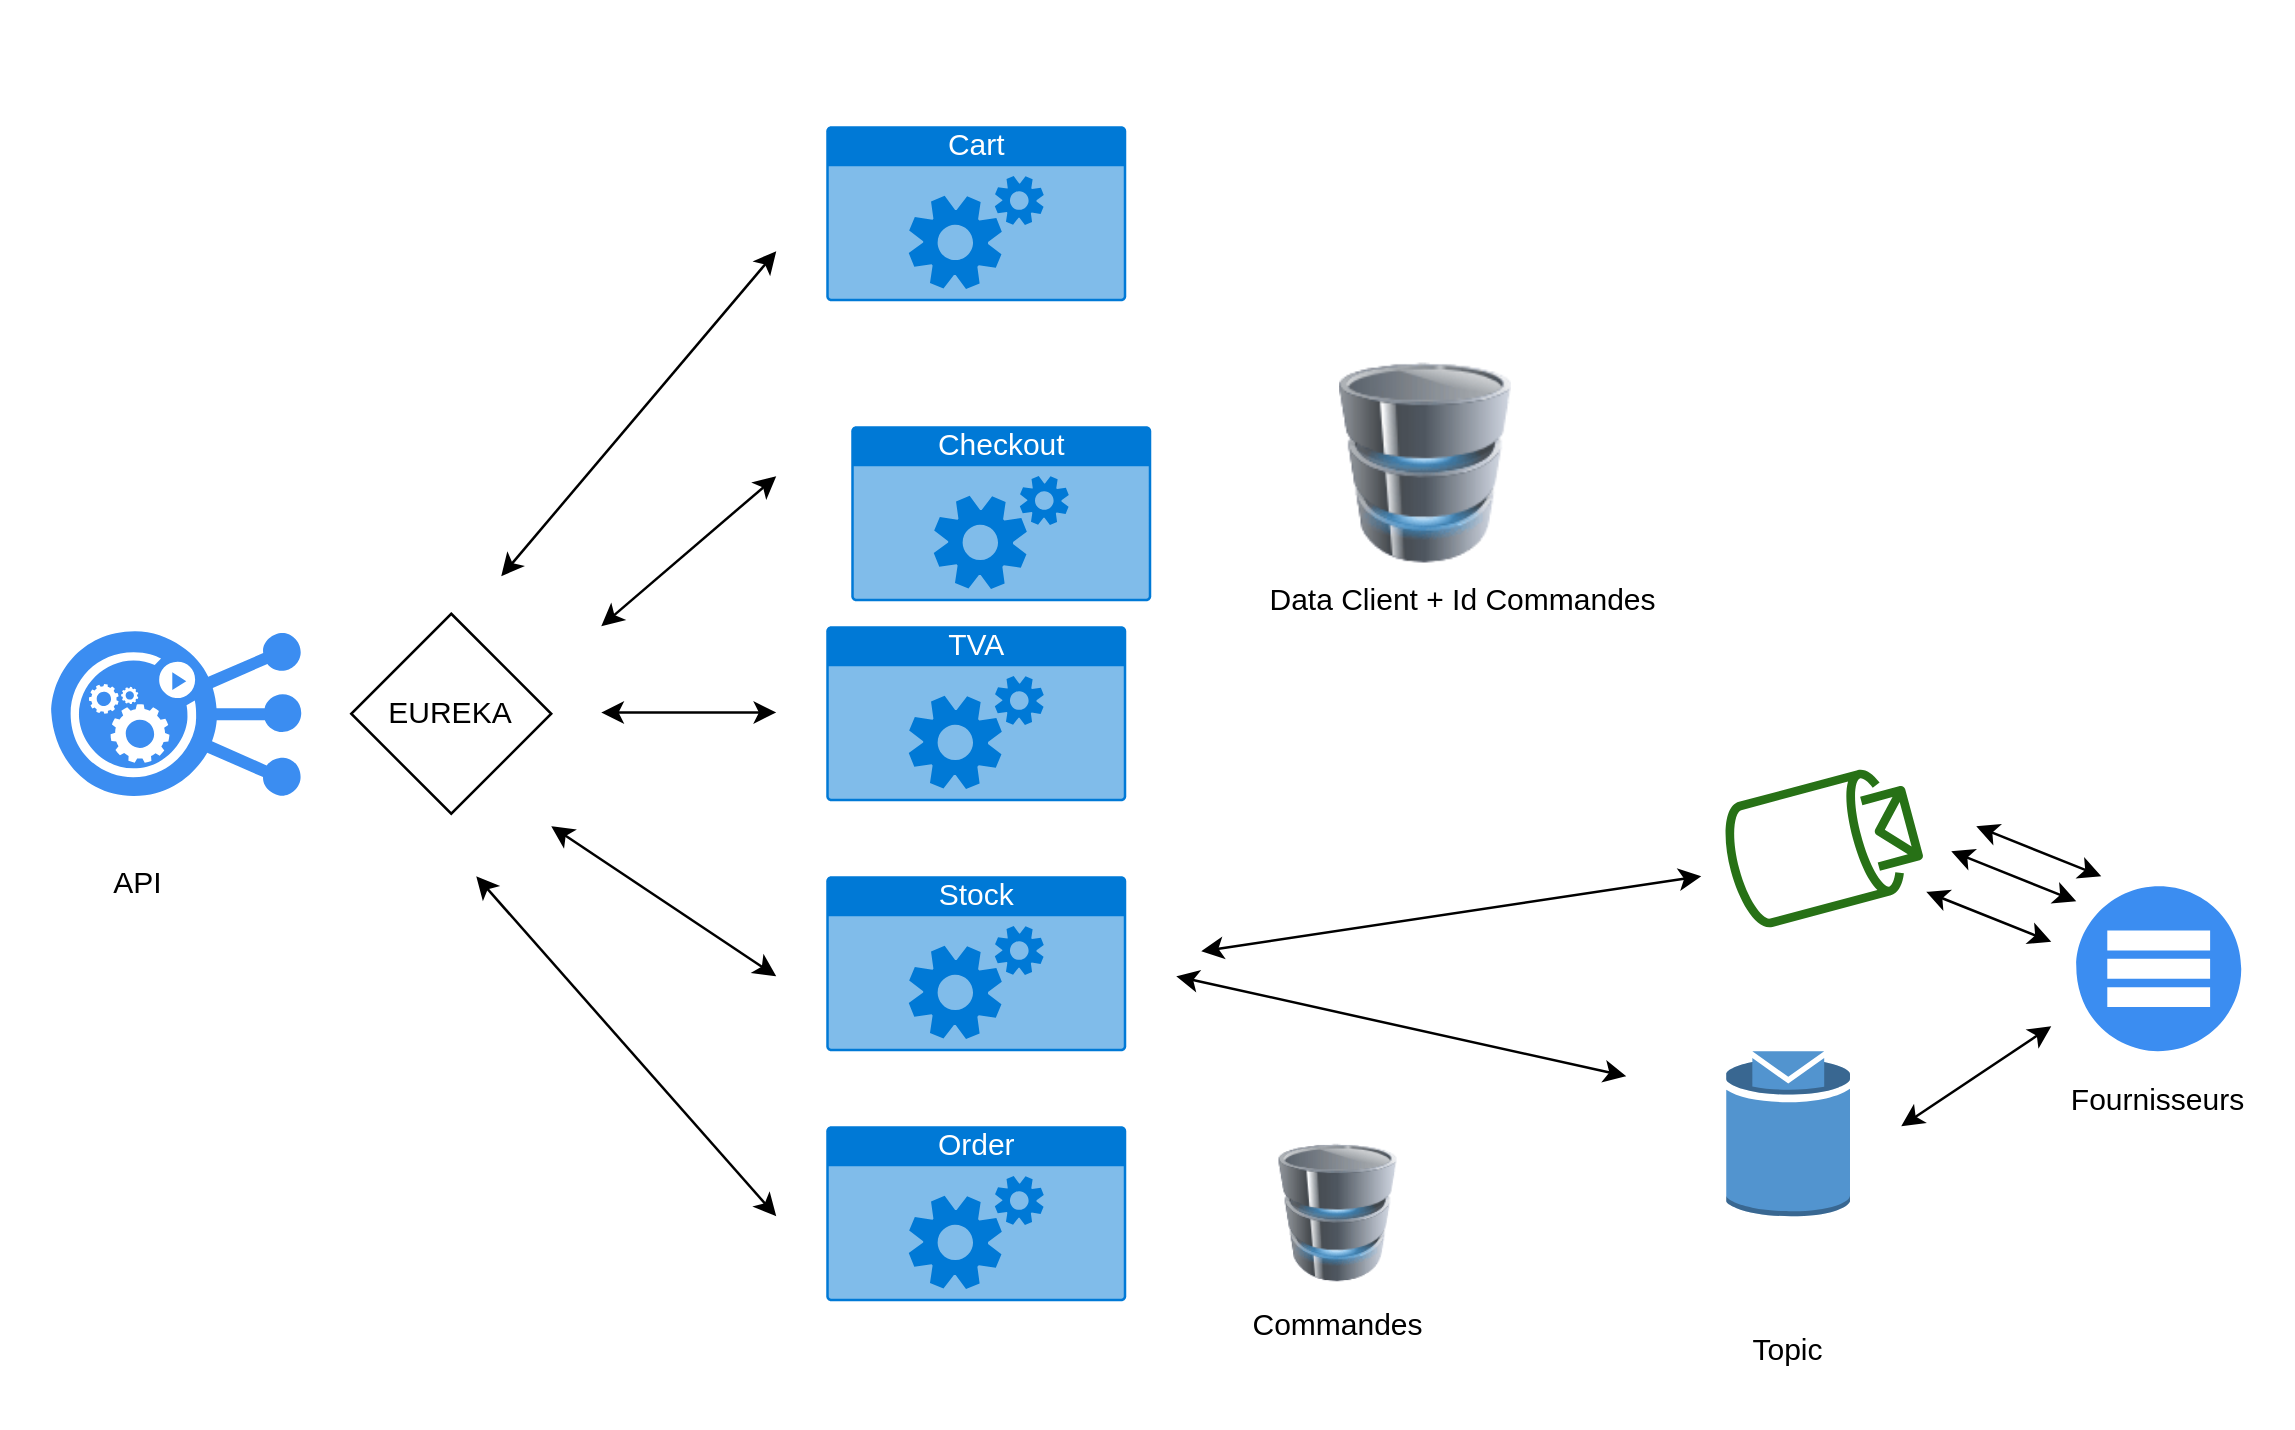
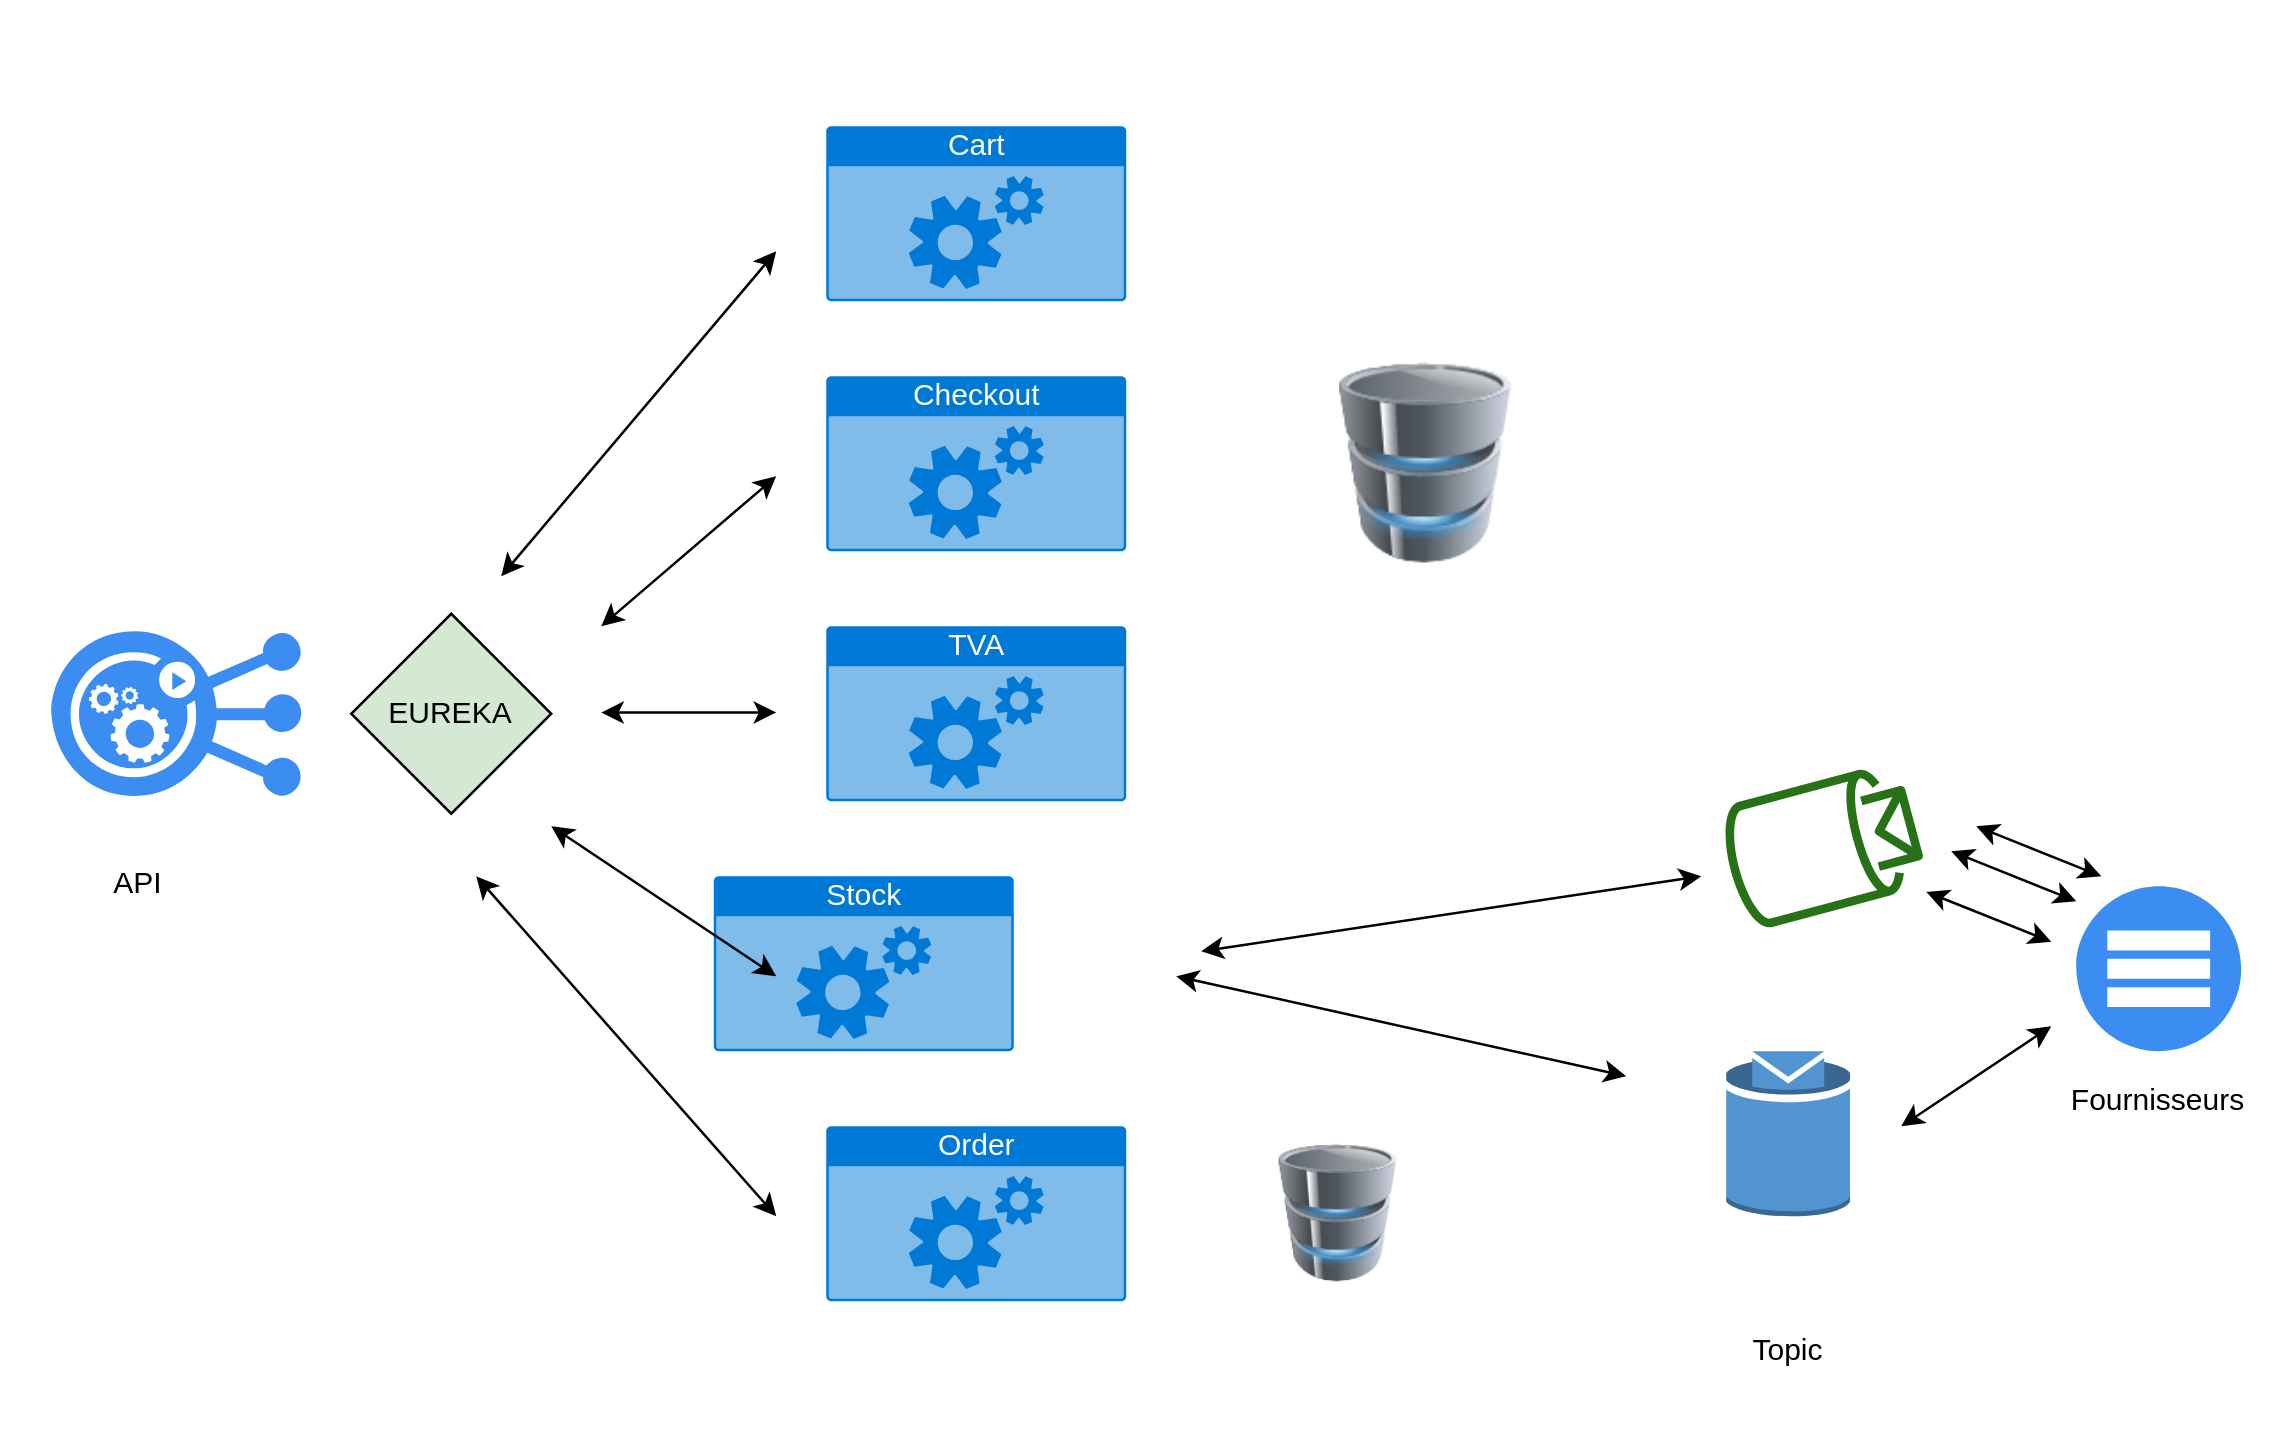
node "Checkout": moved (1001, 514) -> (976, 464)
node "Data Client + Id Commandes": removed
node "EUREKA": fillcolor #ffffff -> #d5e8d4
node "Stock": moved (976, 964) -> (864, 964)
node "Commandes": removed
